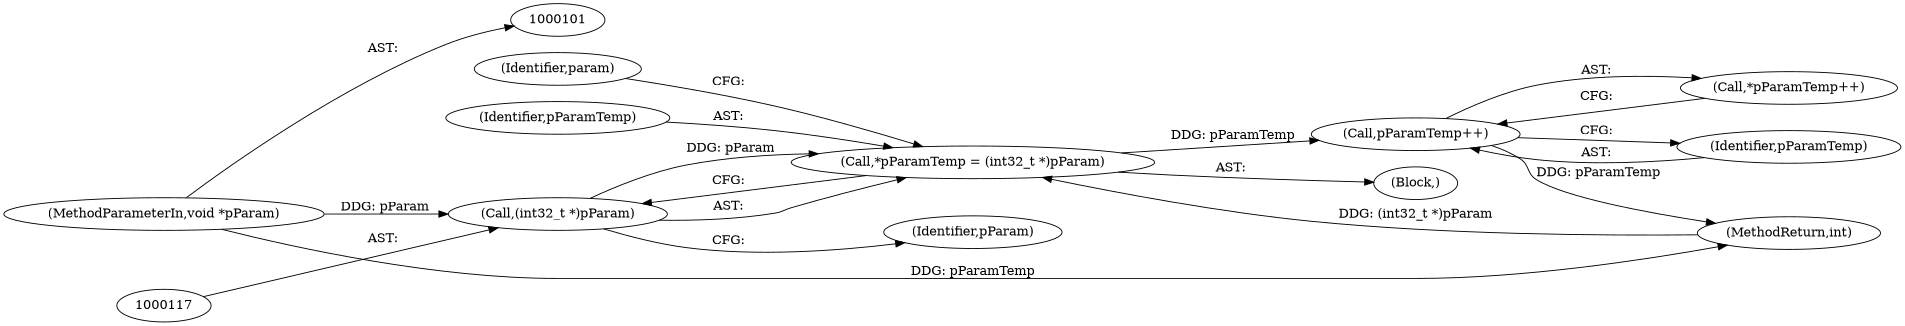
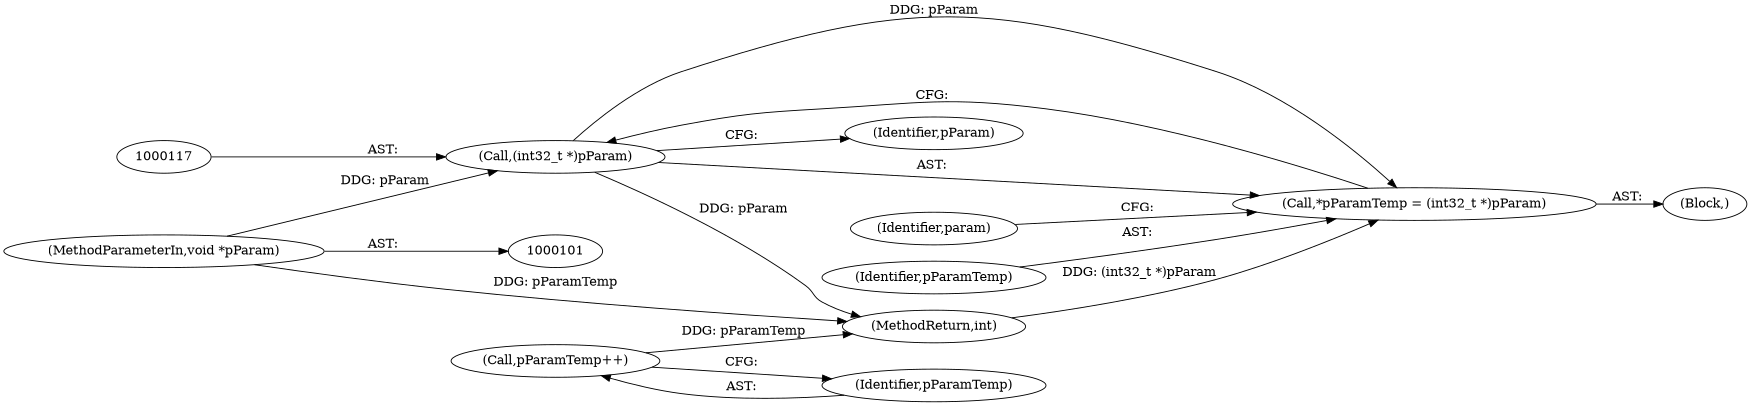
node "(Call,*pParamTemp++)": removed
edge "(Call,*pParamTemp = (int32_t *)pParam)" -> "(Call,pParamTemp++)": removed, label "DDG: pParamTemp"
edge "(Call,(int32_t *)pParam)" -> "(MethodReturn,int)": added, label "DDG: pParam"
